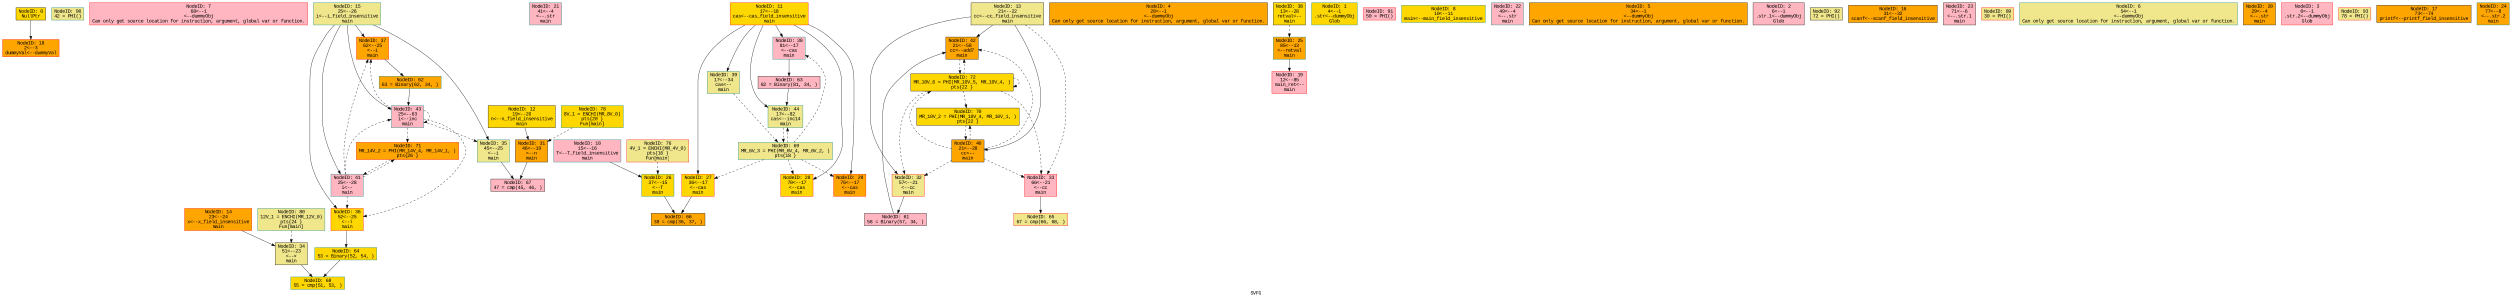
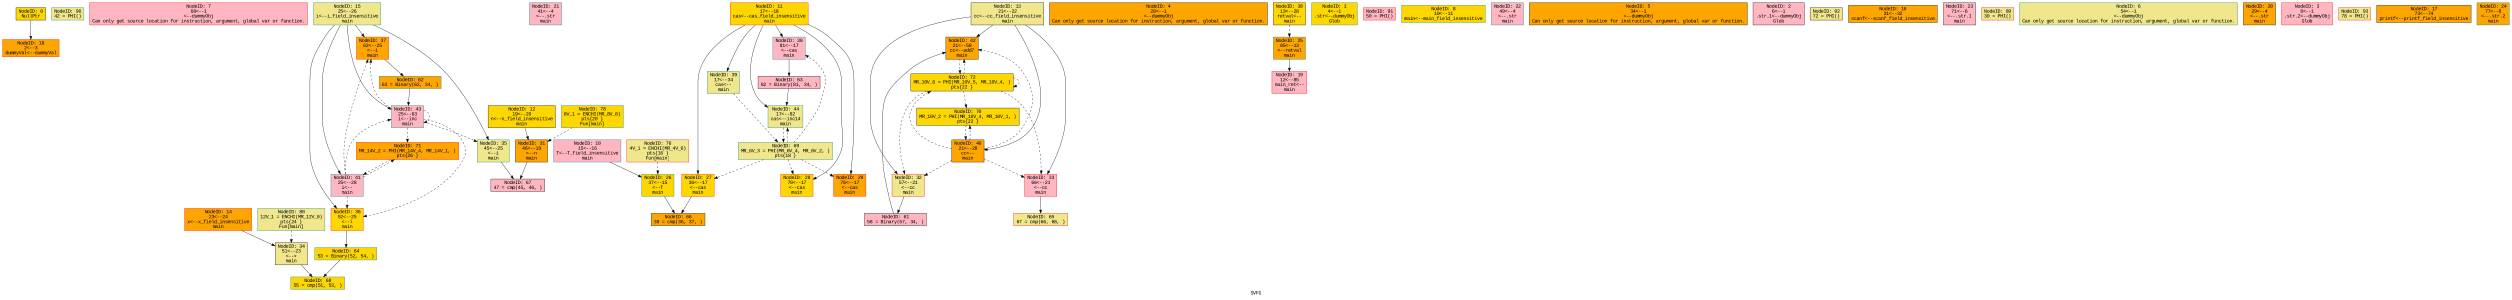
edge "NodeID: 13" -> "NodeID: 33": style dashed -> solid
